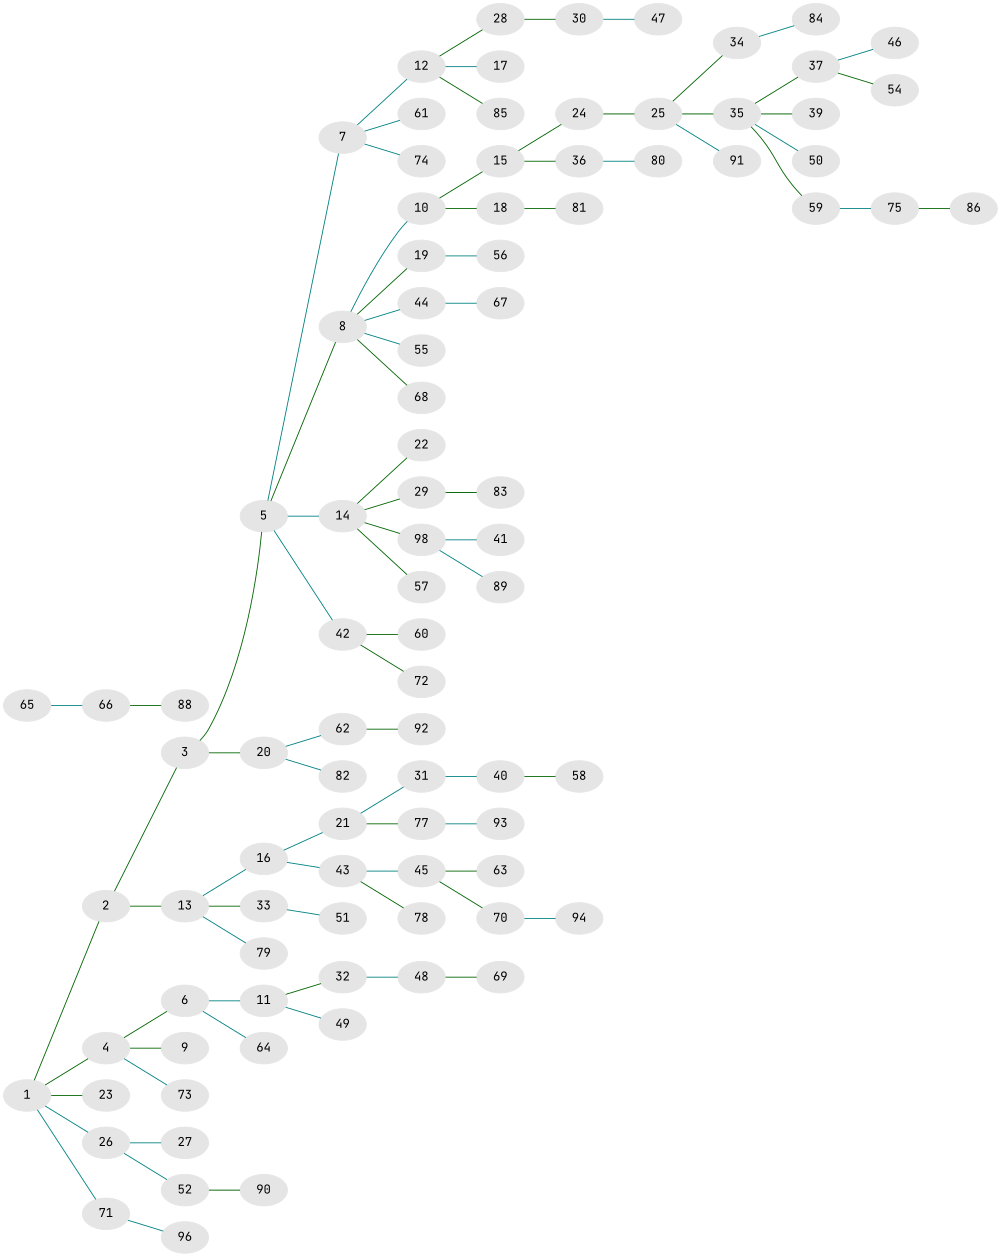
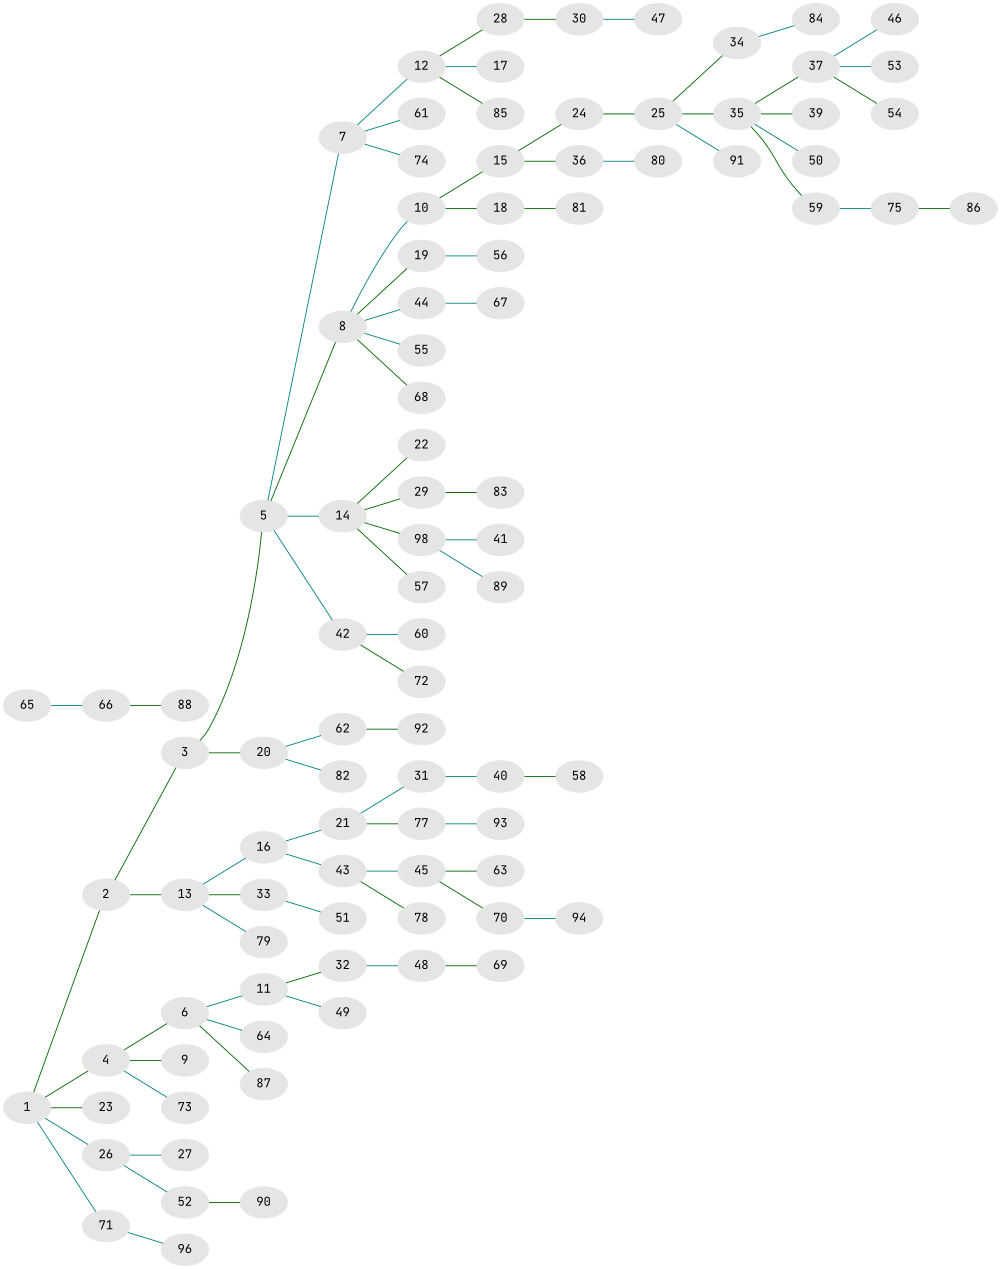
node "53": added
edge "42" -- "60": color darkgreen -> teal
node "87": added
